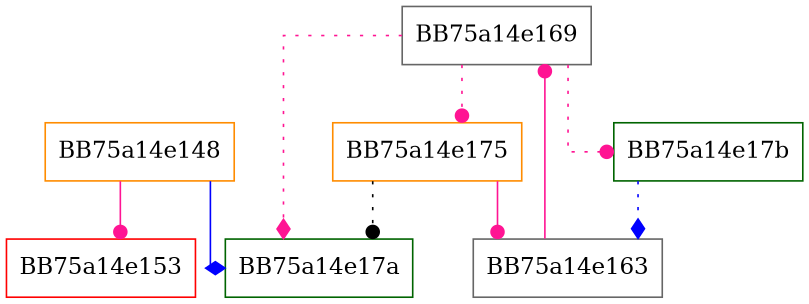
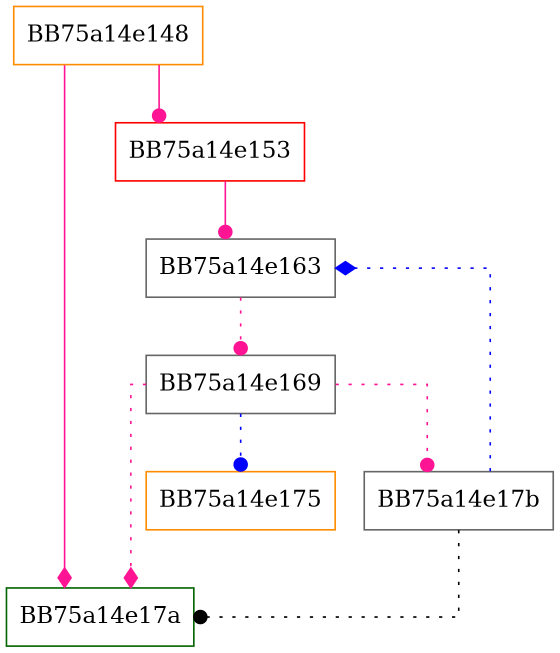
edge "BB75a14e169" -> "BB75a14e175": color deeppink -> blue
node "BB75a14e17b": color darkgreen -> gray40
edge "BB75a14e163" -> "BB75a14e169": style solid -> dotted
edge "BB75a14e175" -> "BB75a14e17a": now "BB75a14e17b" -> "BB75a14e17a"
edge "BB75a14e175" -> "BB75a14e163": now "BB75a14e153" -> "BB75a14e163"
edge "BB75a14e148" -> "BB75a14e17a": color blue -> deeppink
